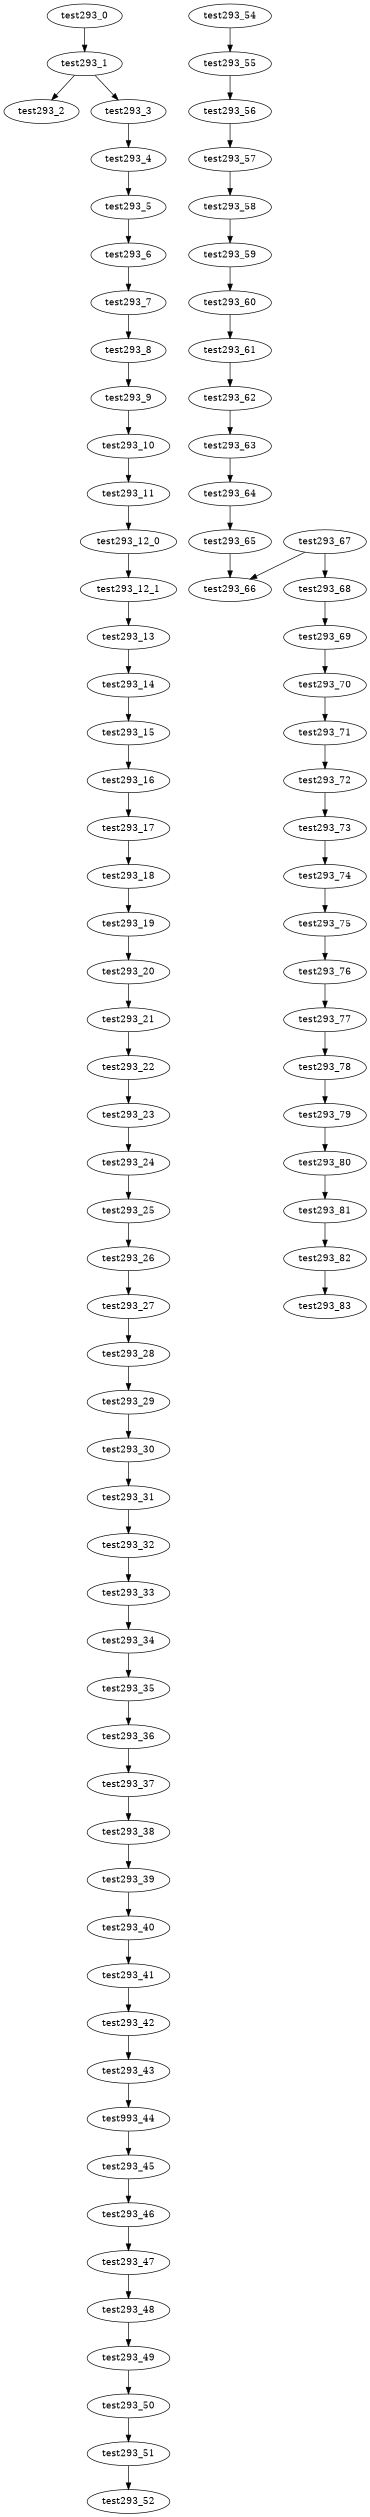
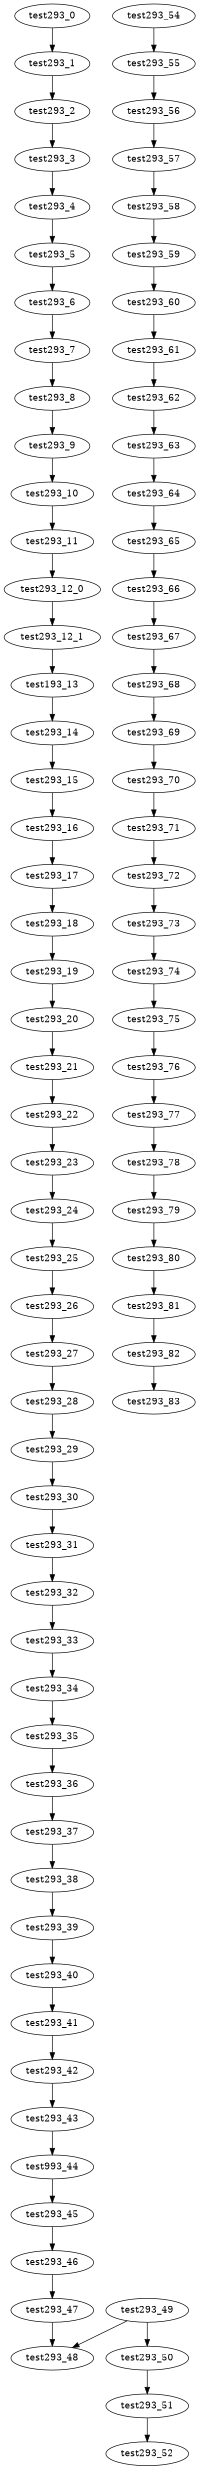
edge "test293_1" -> "test293_3": now "test293_2" -> "test293_3"
edge "test293_67" -> "test293_66": reversed
node "test293_13": label "test293_13" -> "test193_13"
edge "test293_48" -> "test293_49": reversed
